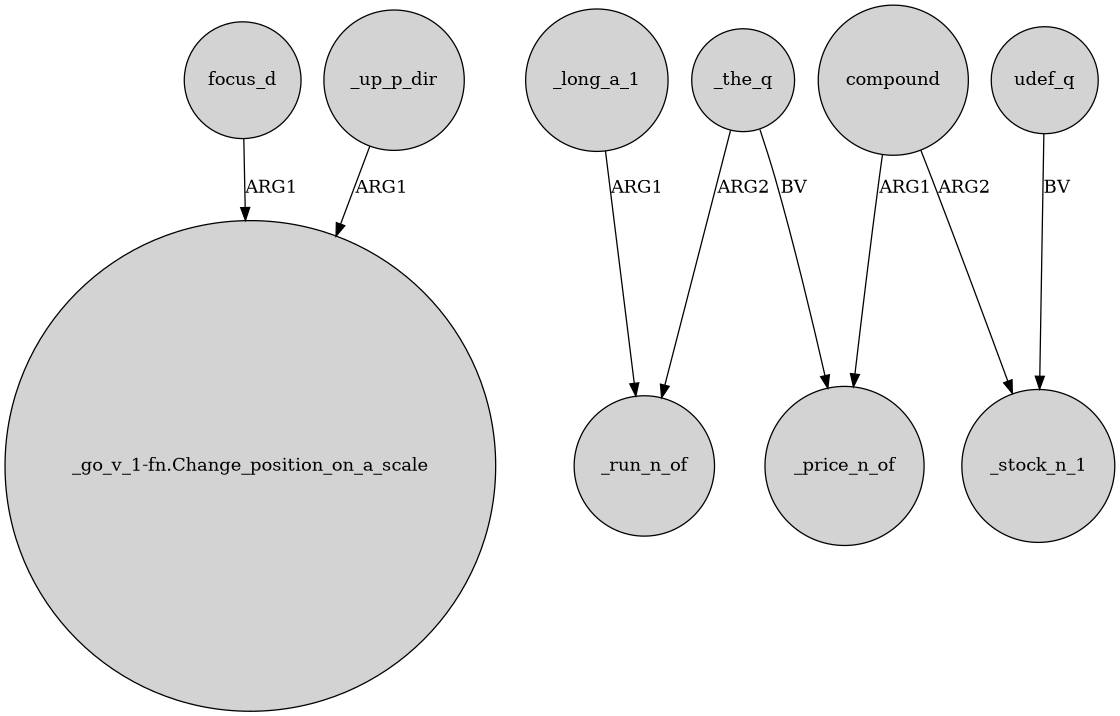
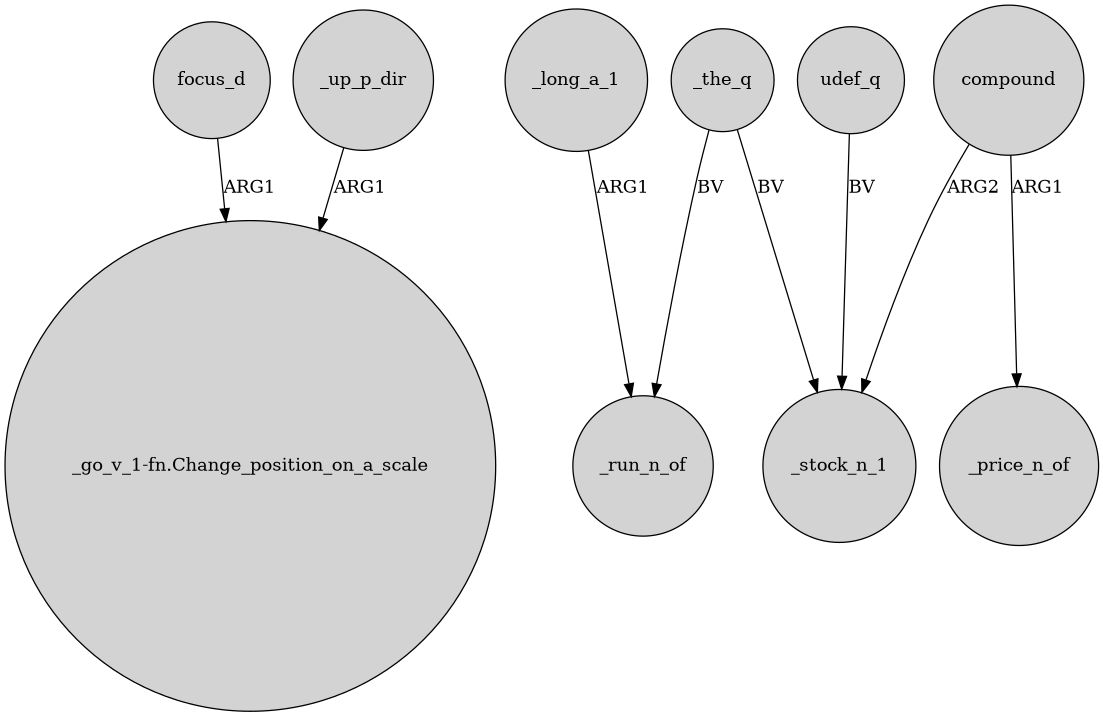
edge "_the_q" -> "_run_n_of": label "ARG2" -> "BV"
edge "_the_q" -> "_price_n_of": now "_the_q" -> "_stock_n_1"
